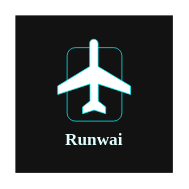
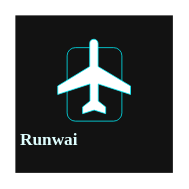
node "Runwai": moved (94, 139) -> (49, 139)
